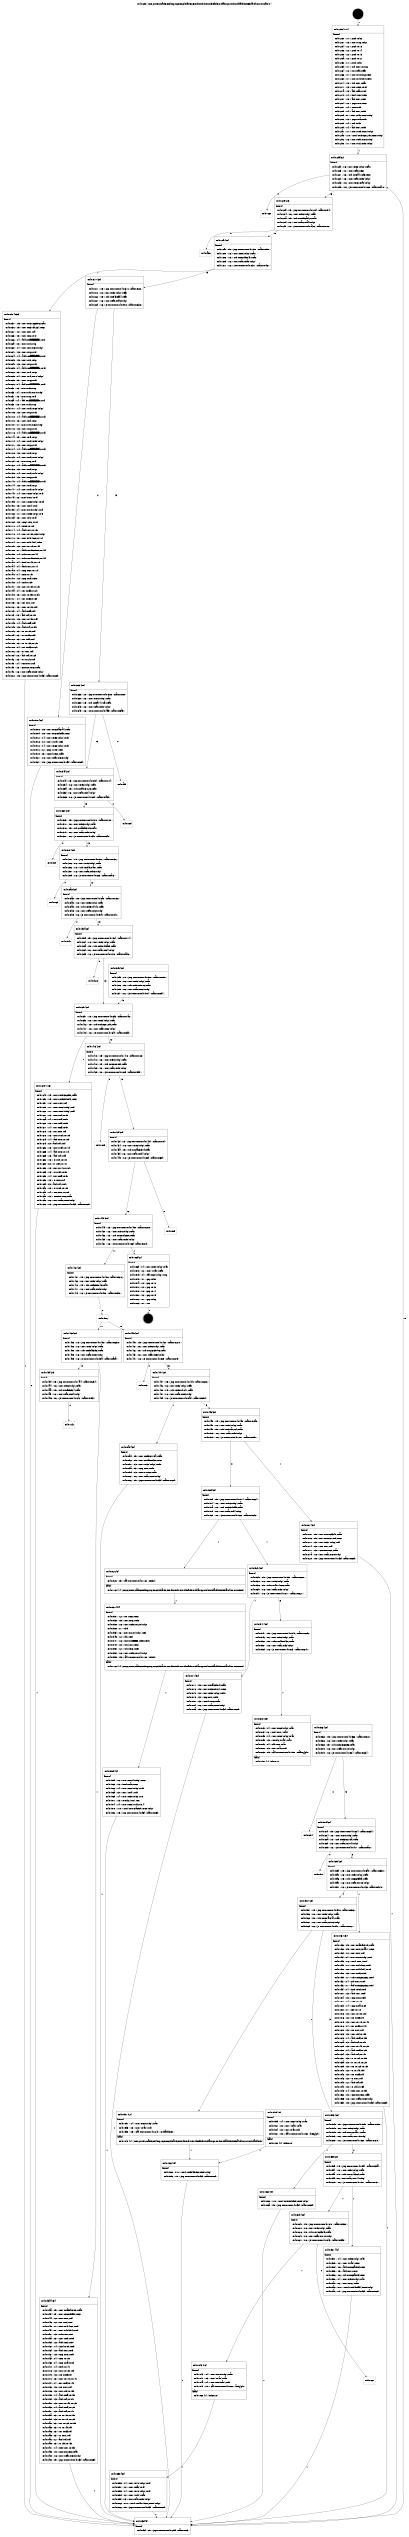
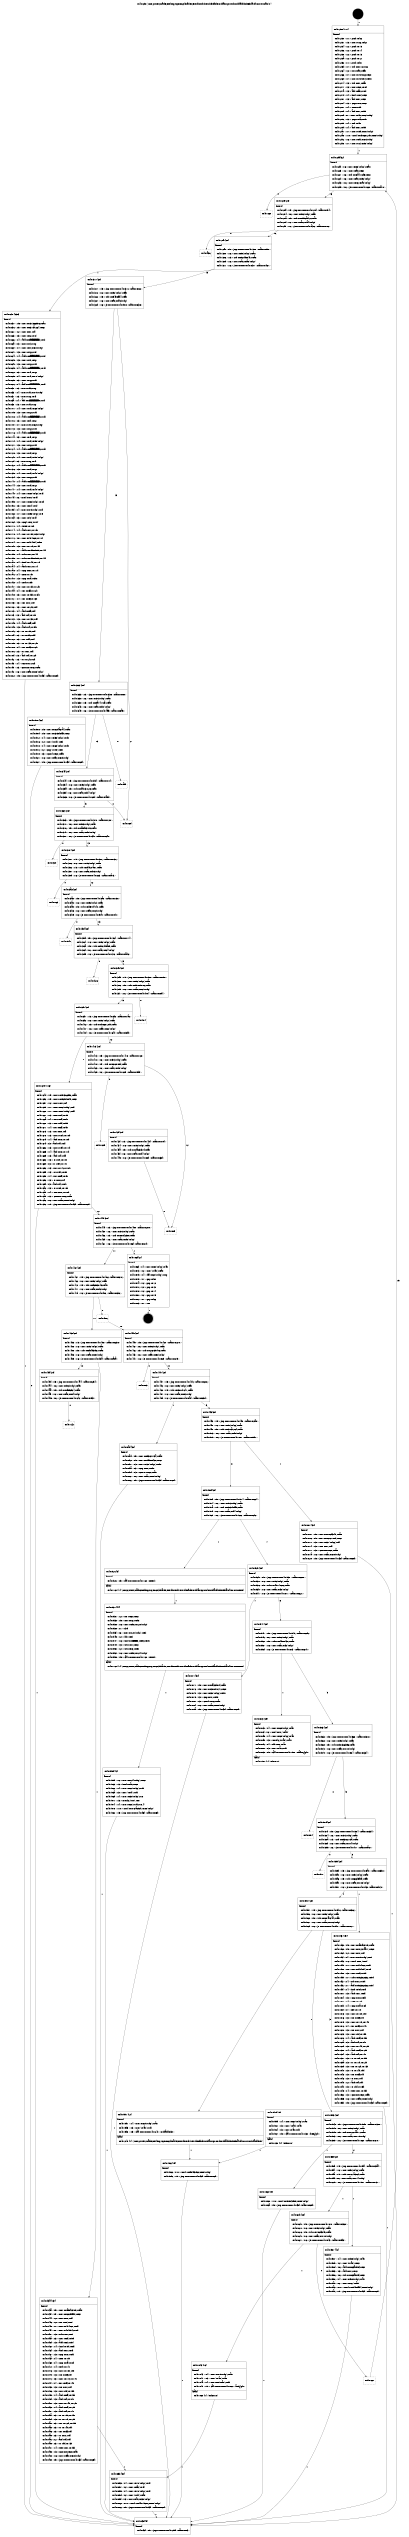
edge "0x401317 [28]" -> "0x401908 [36]": now "0x401317 [28]" -> "0x401ced"
edge "0x40134f [28]" -> "0x40136b [28]": label " 13" -> " 5"
edge "0x4013bf [28]" -> "0x4013f7 [28]": now "0x4013bf [28]" -> "0x4013db [28]"
node "0x401b04": added
edge "0x401413 [28]" -> "0x40142f [28]": now "0x401413 [28]" -> "0x40188f"
edge "0x40142f [28]" -> "0x40144b [28]": now "0x40164d [106]" -> "0x40144b [28]"
edge "0x401f06" -> "0x401483 [28]": now "0x401467 [28]" -> "0x401483 [28]"
edge "0x4014bb [28]" -> "0x4014d7 [28]": label " 30" -> " 10"
edge "0x401f3f [5]" -> "0x4012bf [32]": now "0x401627" -> "0x4012bf [32]"
edge "0x401547 [28]" -> "0x401563 [28]": added, label "5"
edge "0x401d3a [137]" -> "0x401f3f [5]": now "0x401d3a [137]" -> "0x401853 [30]"
